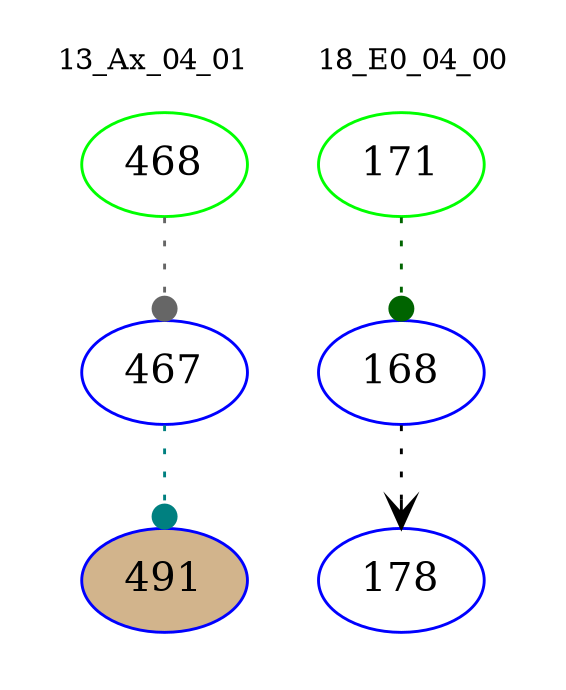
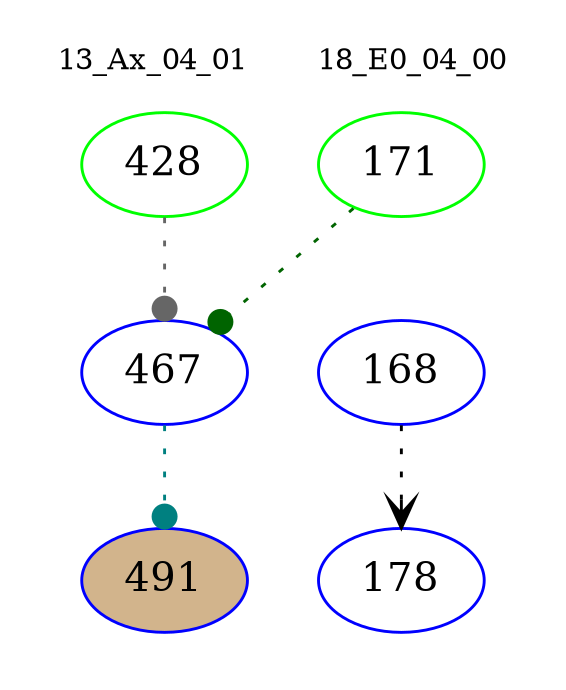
node "468": label "468" -> "428"
edge "171" -> "168": now "171" -> "467"
